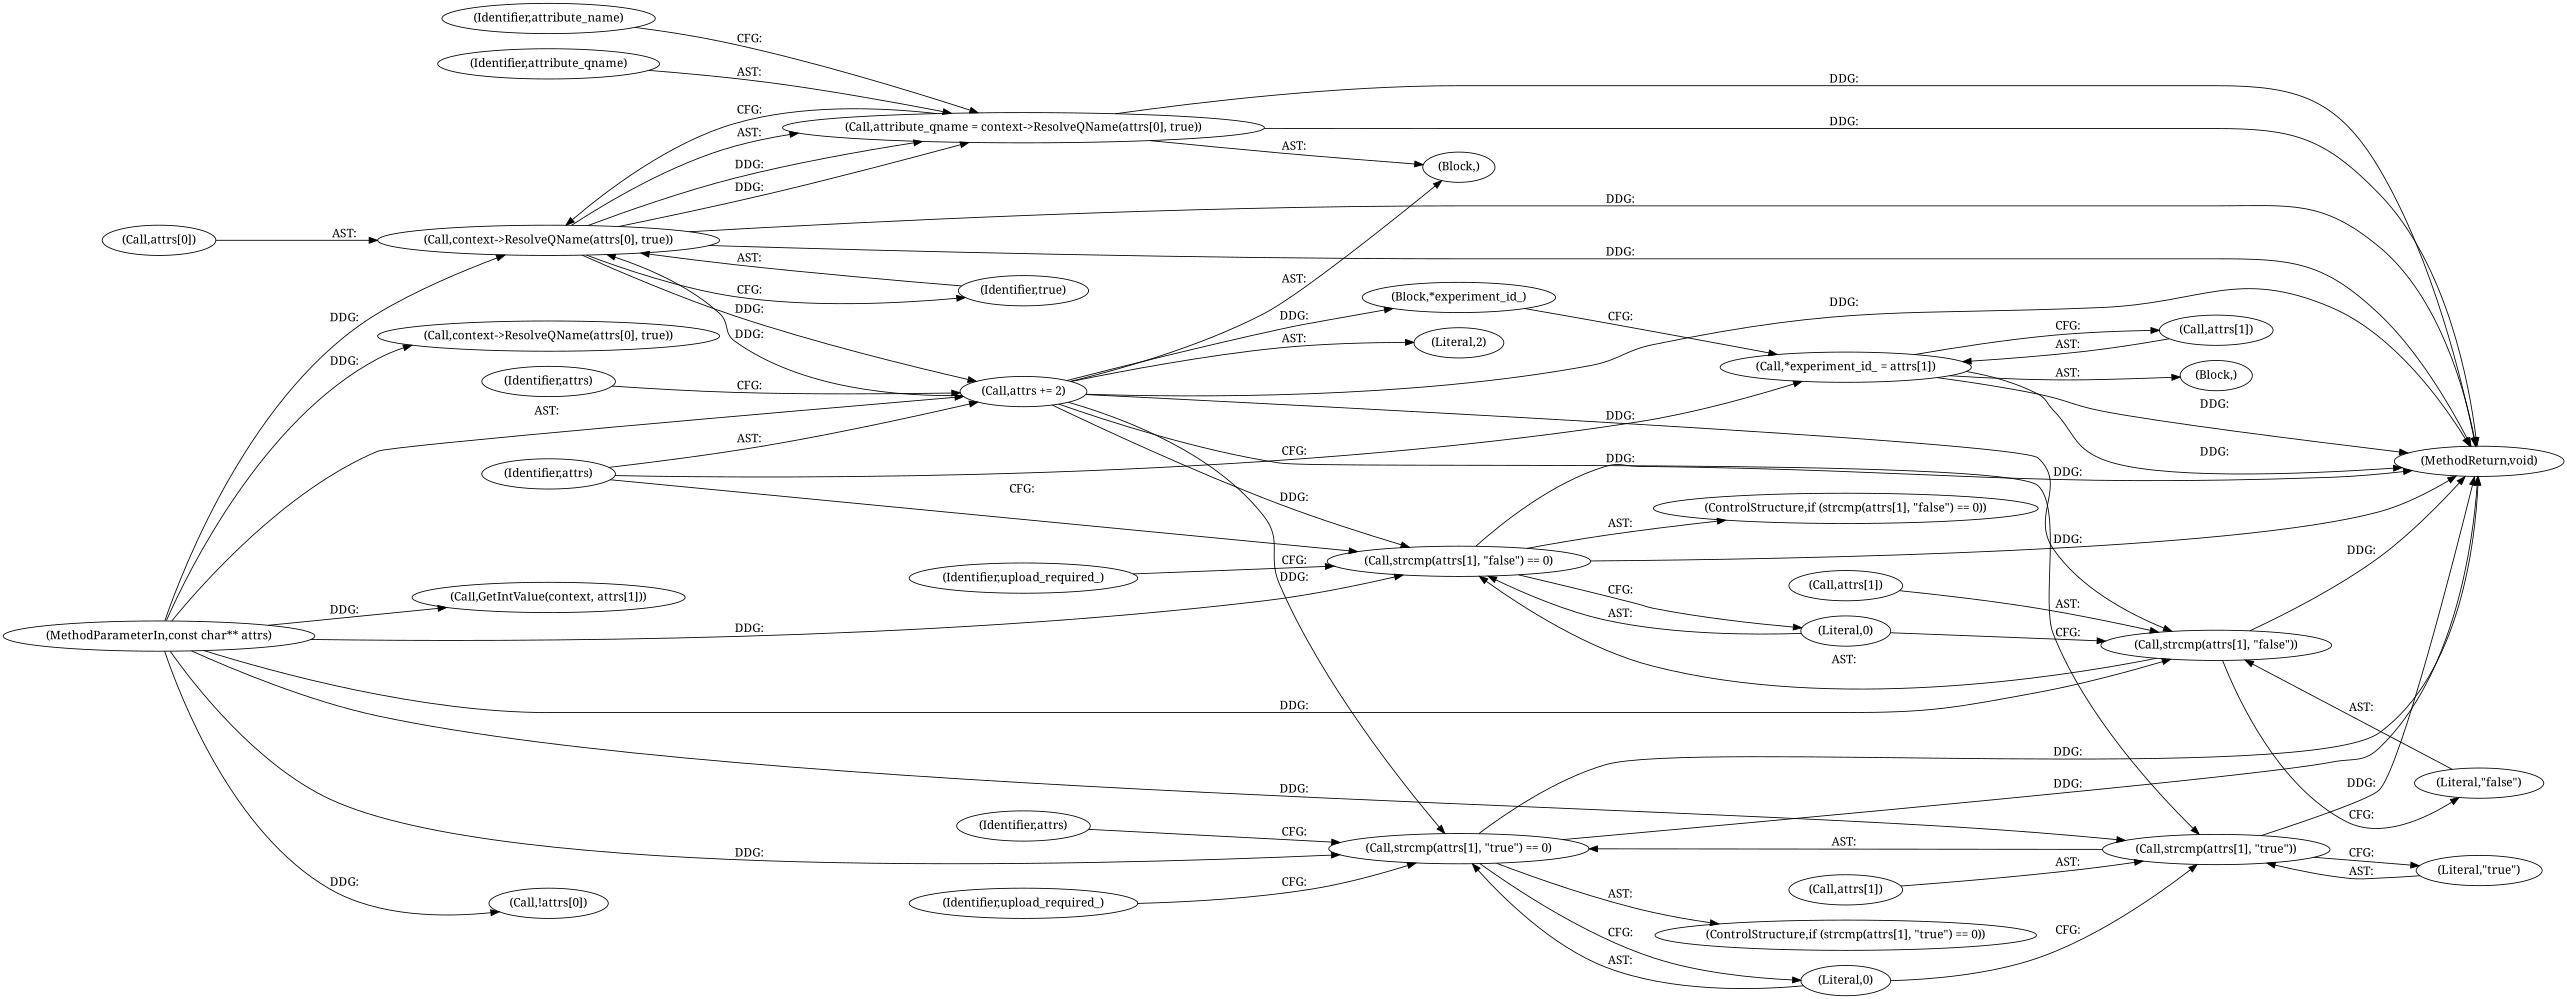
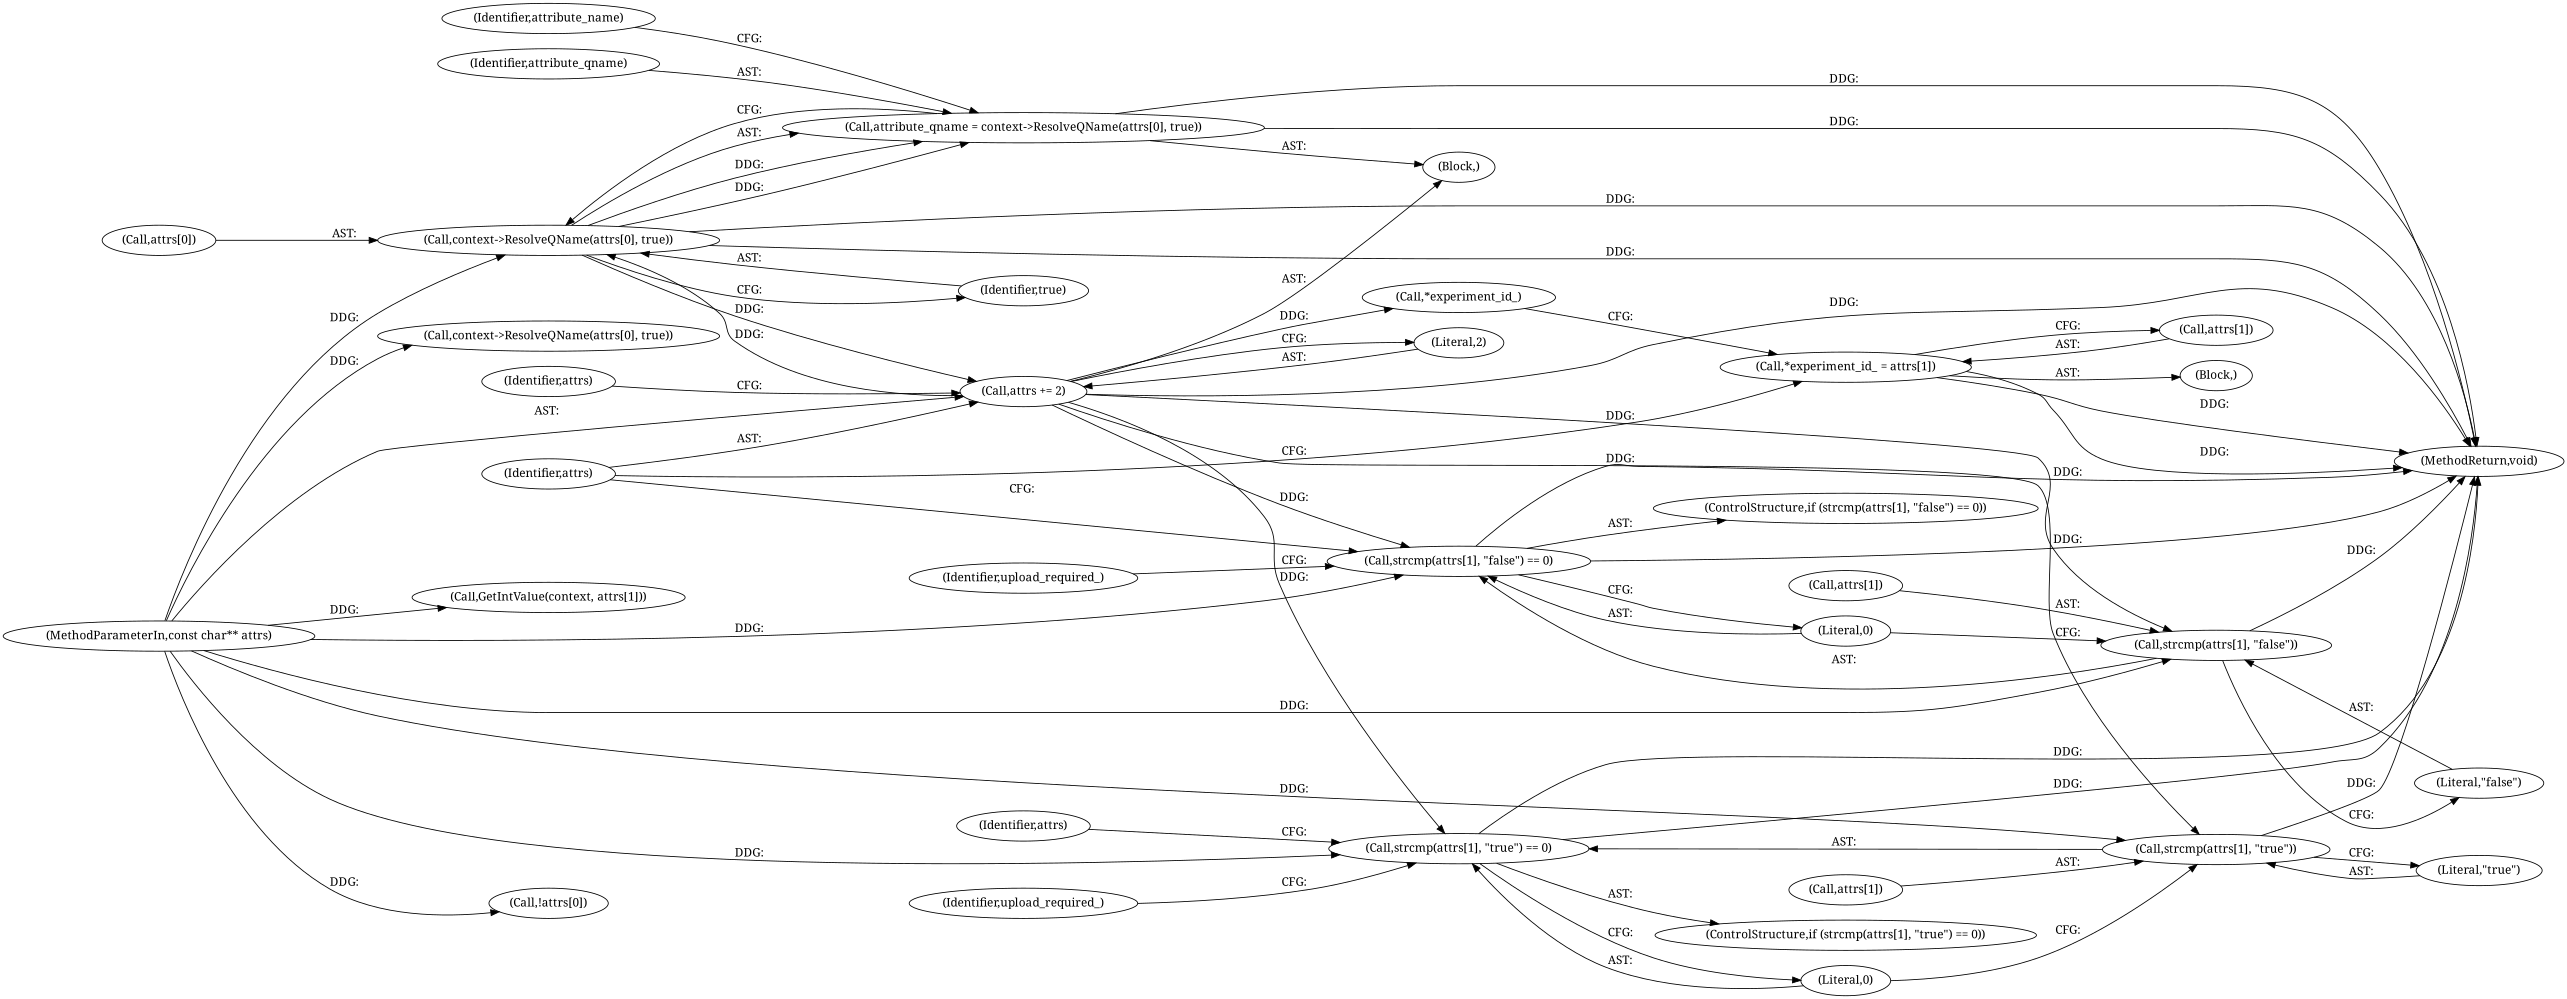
node "(Block,*experiment_id_)": label "(Block,*experiment_id_)" -> "(Call,*experiment_id_)"
edge "(Call,attrs += 2)" -> "(Literal,2)": label "AST: " -> "CFG: "
edge "(Literal,2)" -> "(Call,attrs += 2)": added, label "AST:"
